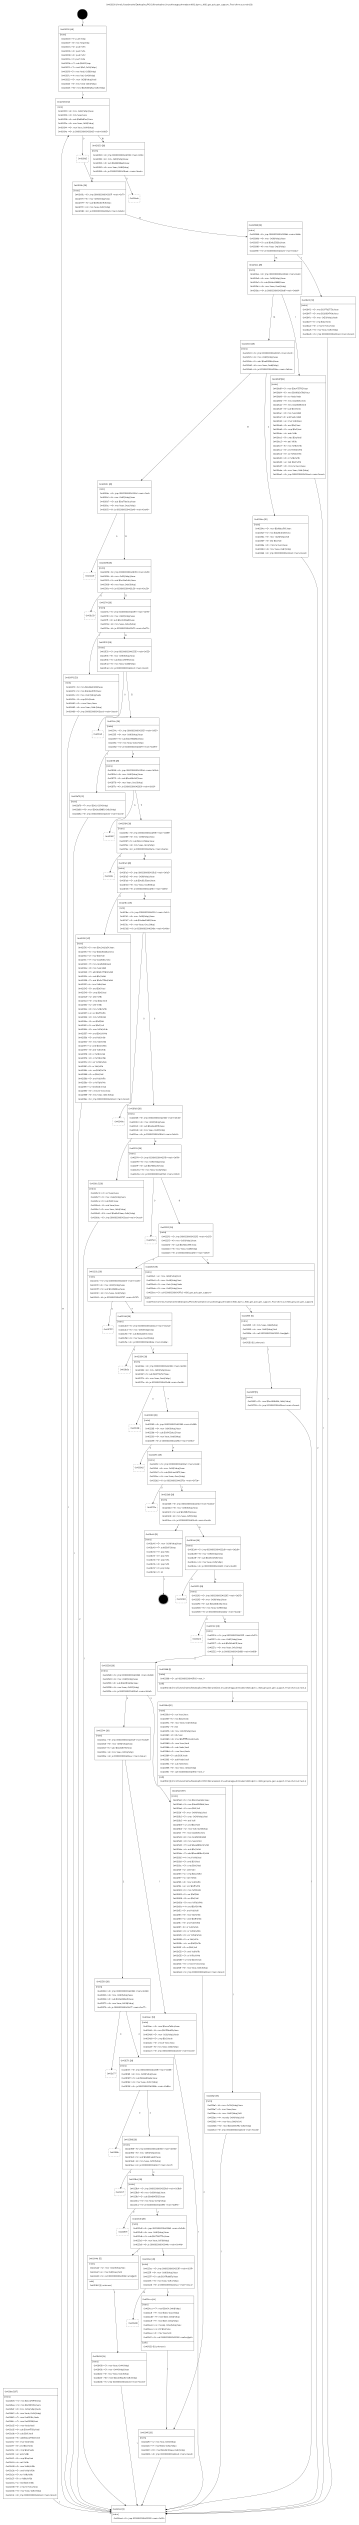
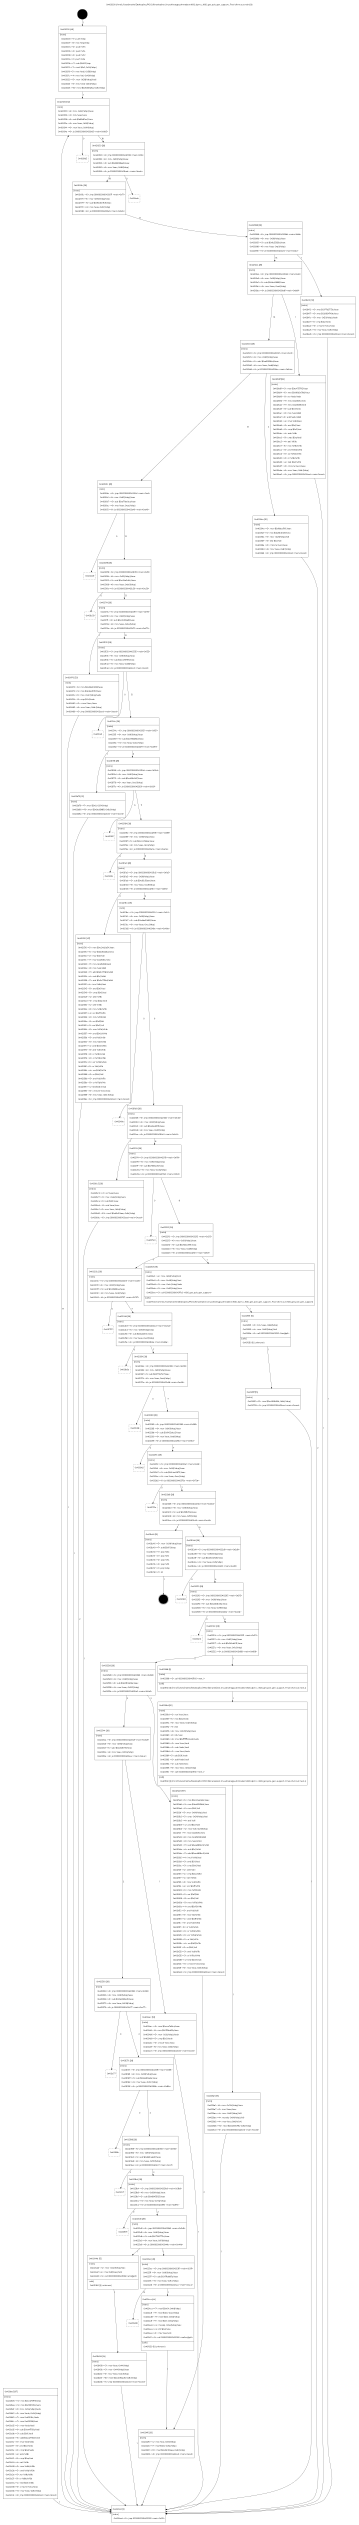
edge "0x4029d3" -> "0x40206c [28]": now "0x402050 [28]" -> "0x40206c [28]"
